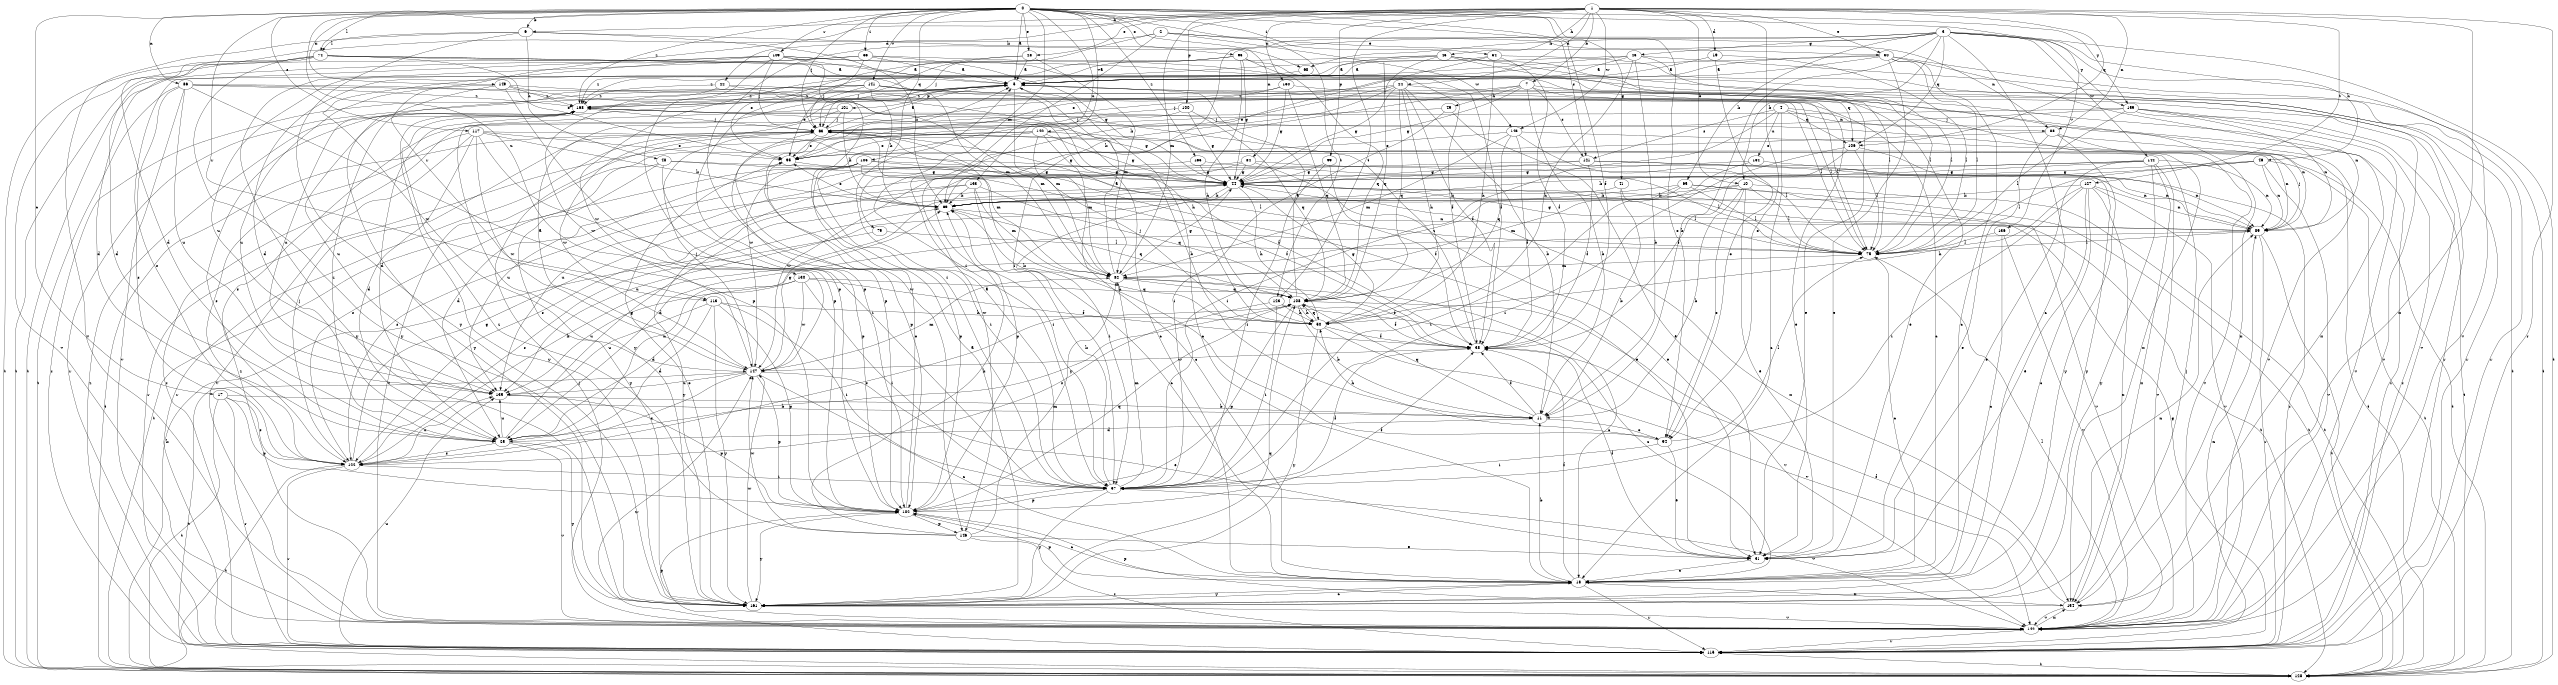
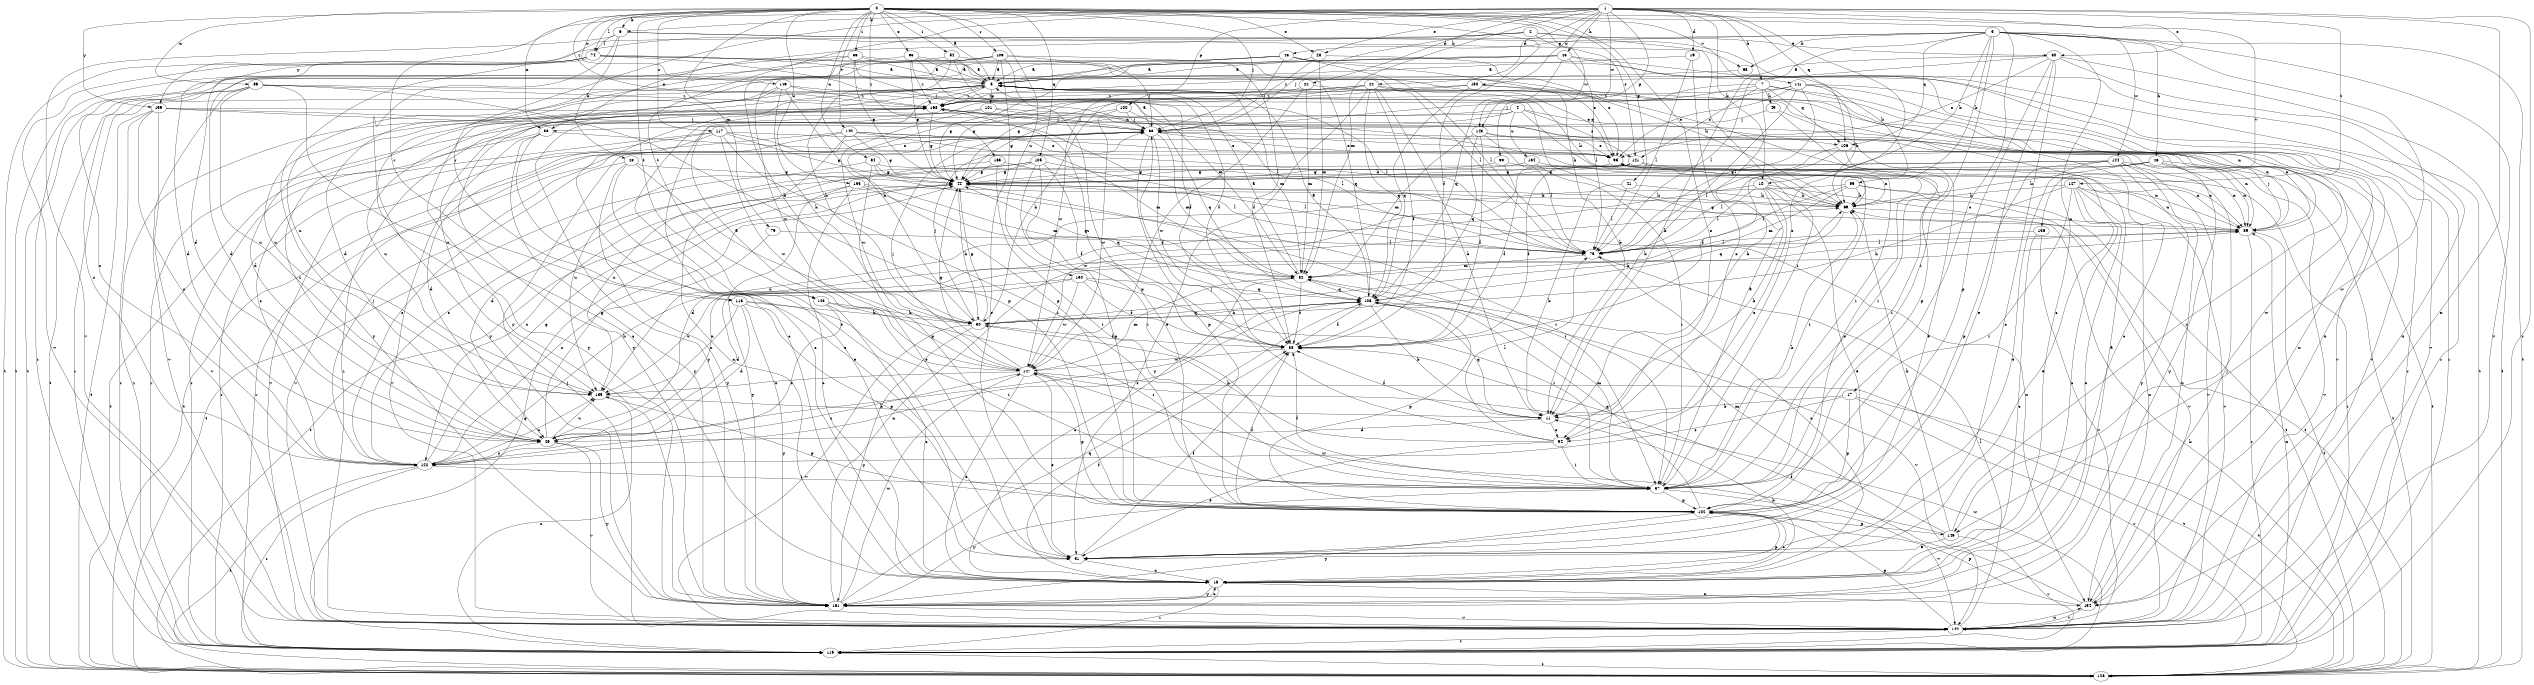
edge "109" -> "57": now "165" -> "57"
edge "94" -> "63": label "h" -> "j"
